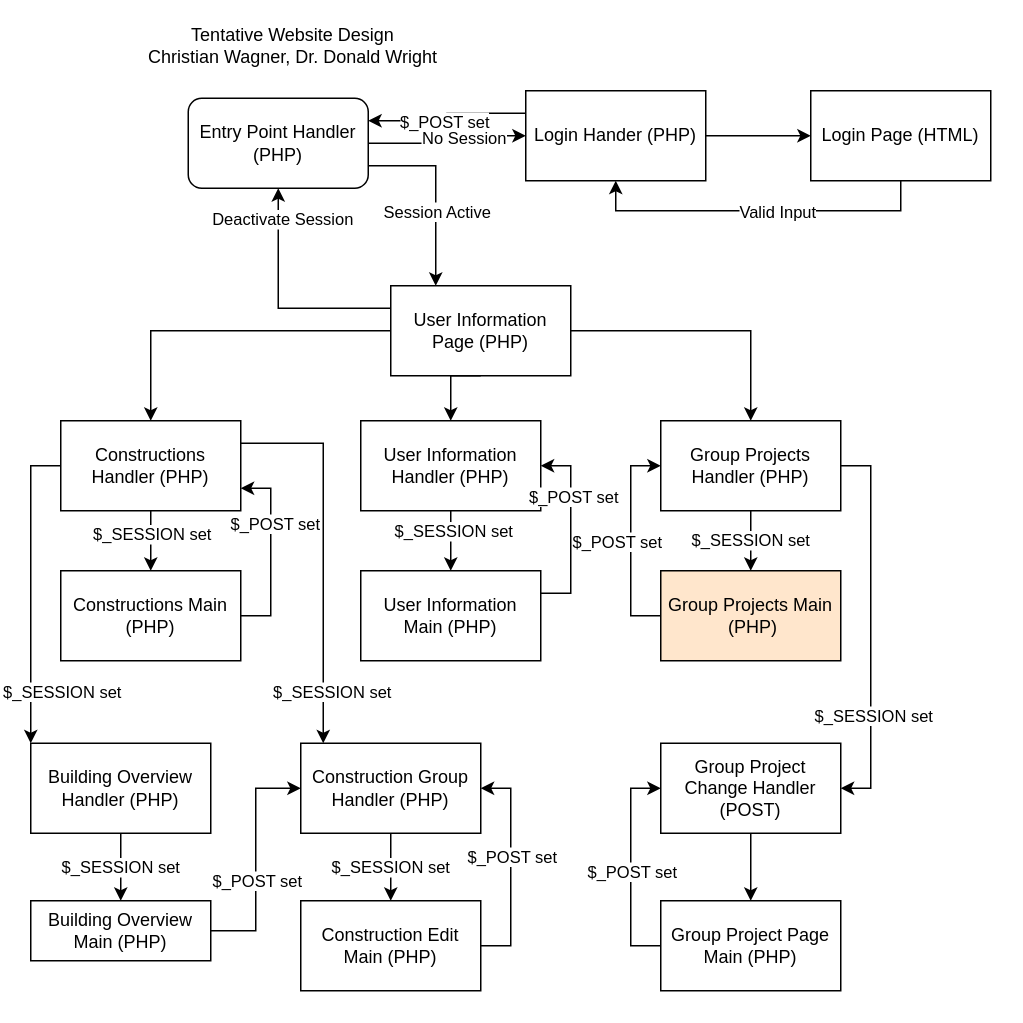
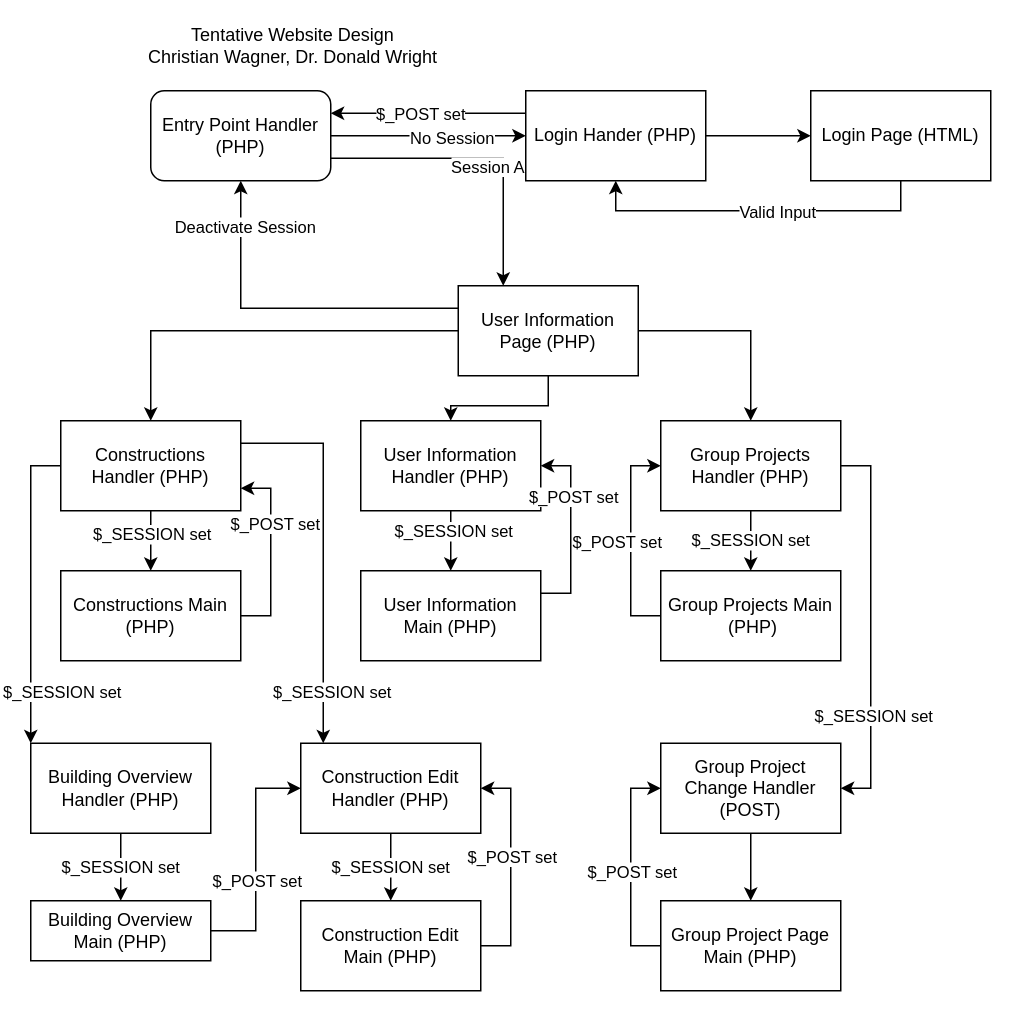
node "Entry Point Handler (PHP)": moved (278, 143) -> (241, 136)
node "User Information Page (PHP)": moved (481, 331) -> (548, 331)
node "Group Projects Main (PHP)": fillcolor #ffe6cc -> #ffffff
node "Construction Group Handler (PHP)": label "Construction Group Handler (PHP)" -> "Construction Edit Handler (PHP)"
